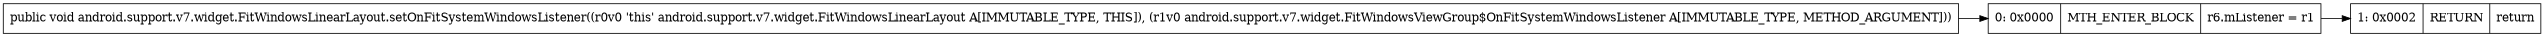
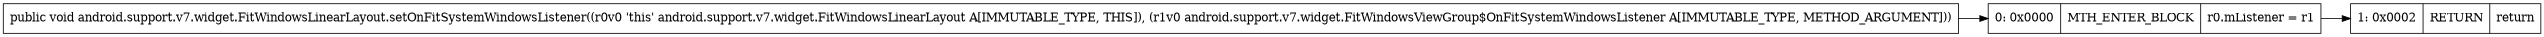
node "0: 0x0000": text "r6.mListener = r1" -> "r0.mListener = r1"
